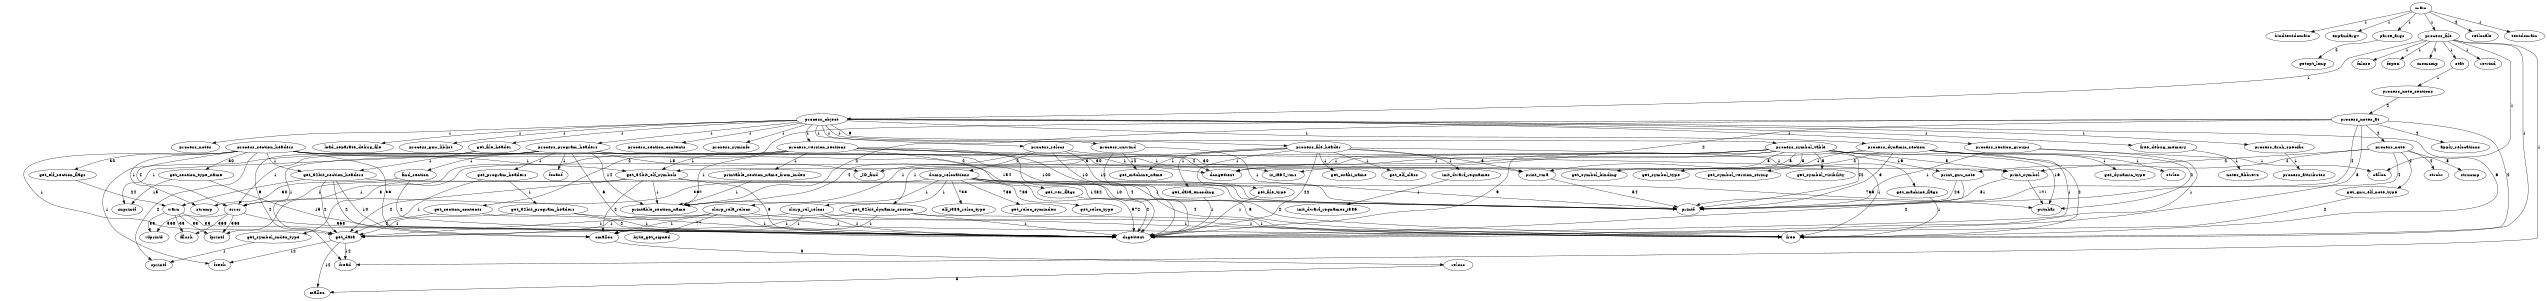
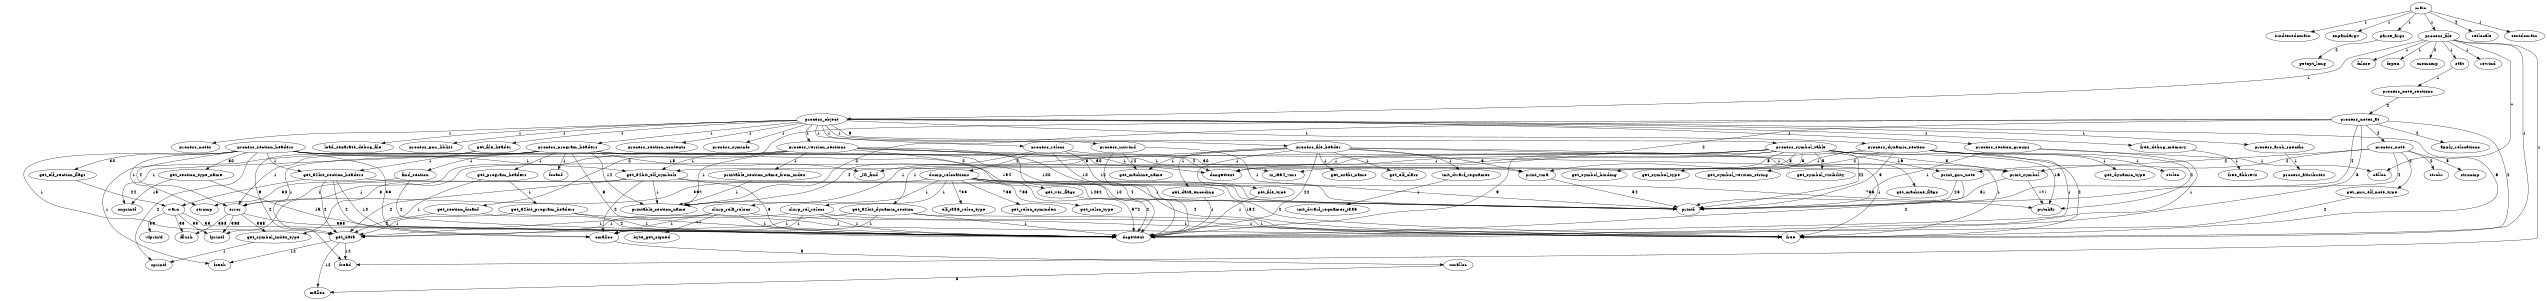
edge "process_file" -> "calloc": label "1" -> "7"
node "notes_abbrevs": label "notes_abbrevs" -> "free_abbrevs"
node "get_section_contents": label "get_section_contents" -> "get_section_fscanf"
edge "get_32bit_elf_symbols" -> "free": label "6" -> "154"
edge "error" -> "vfprintf": now "error" -> "get_symbol_index_type"
edge "get_machine_flags" -> "free": now "process_file_header" -> "free"
node "relocs": label "relocs" -> "xmalloc"
